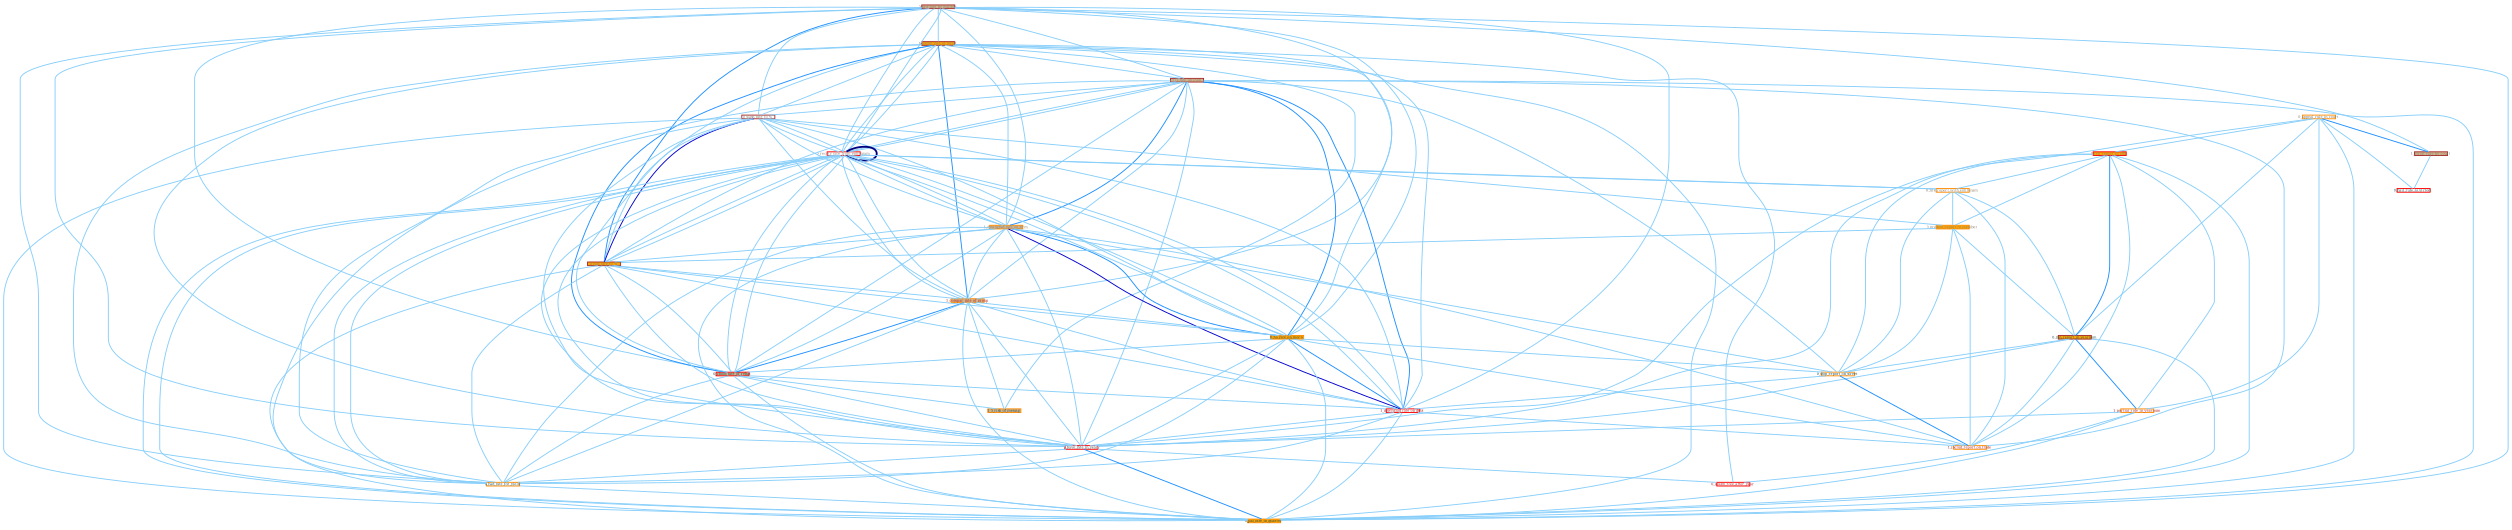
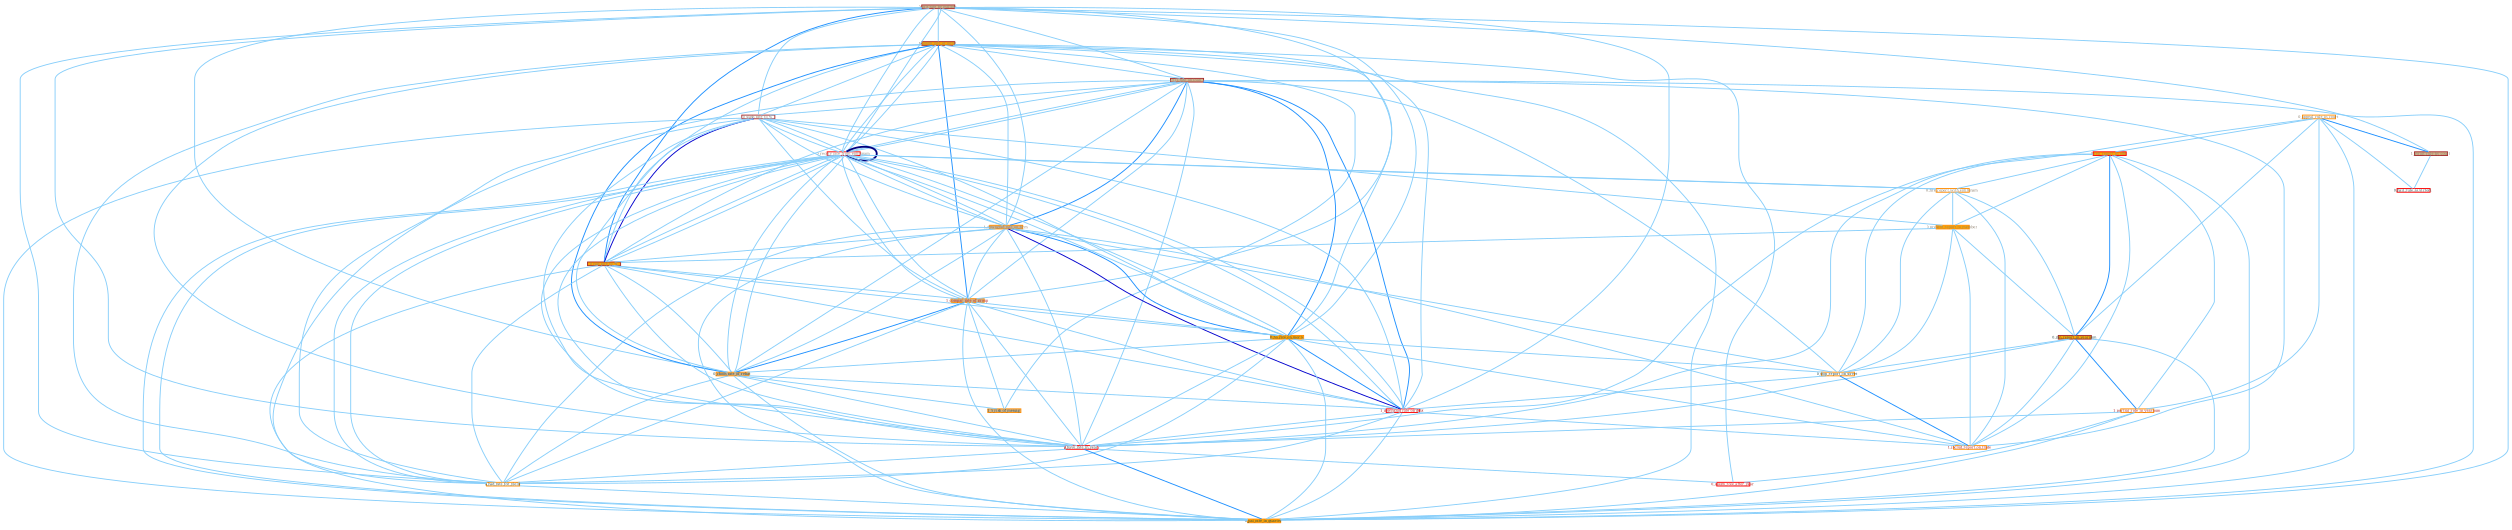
node "0_choos_rate_of_rebat": color red -> darkorange
